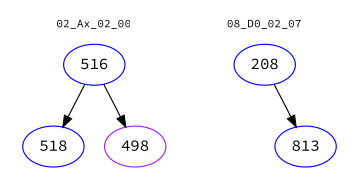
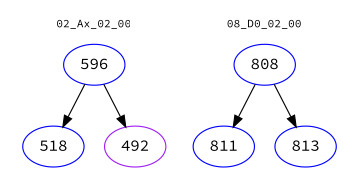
cluster "08_D0_02_07": label "08_D0_02_07" -> "08_D0_02_00"
node "516": label "516" -> "596"
node "208": label "208" -> "808"
node "498": label "498" -> "492"
node "811": added
